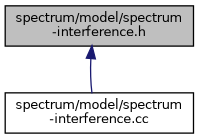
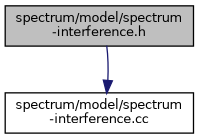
edge "spectrum/model/spectrum -interference.cc" -> "spectrum/model/spectrum -interference.h": reversed
